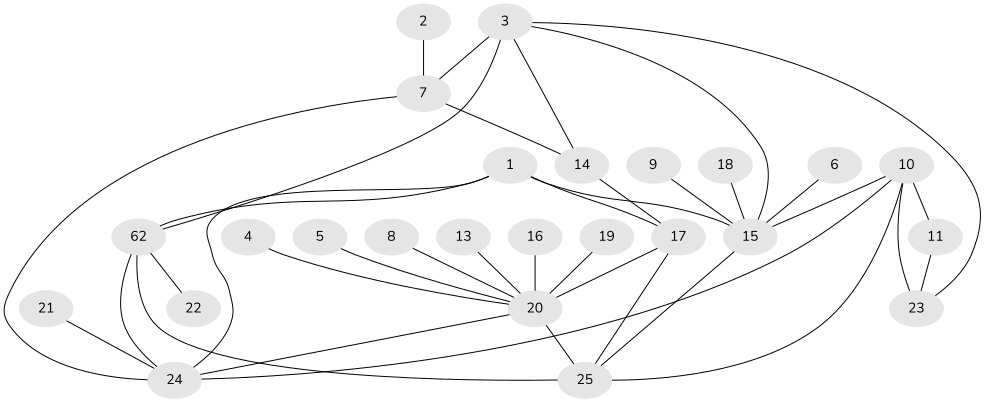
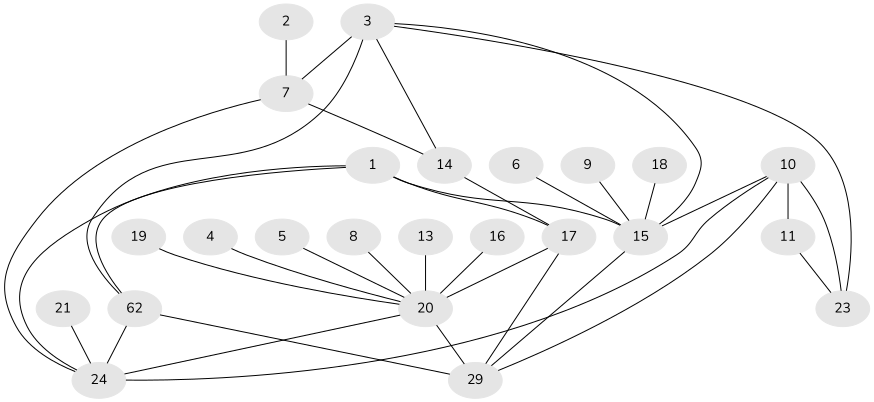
node "22": removed
node "25": label "25" -> "29"
